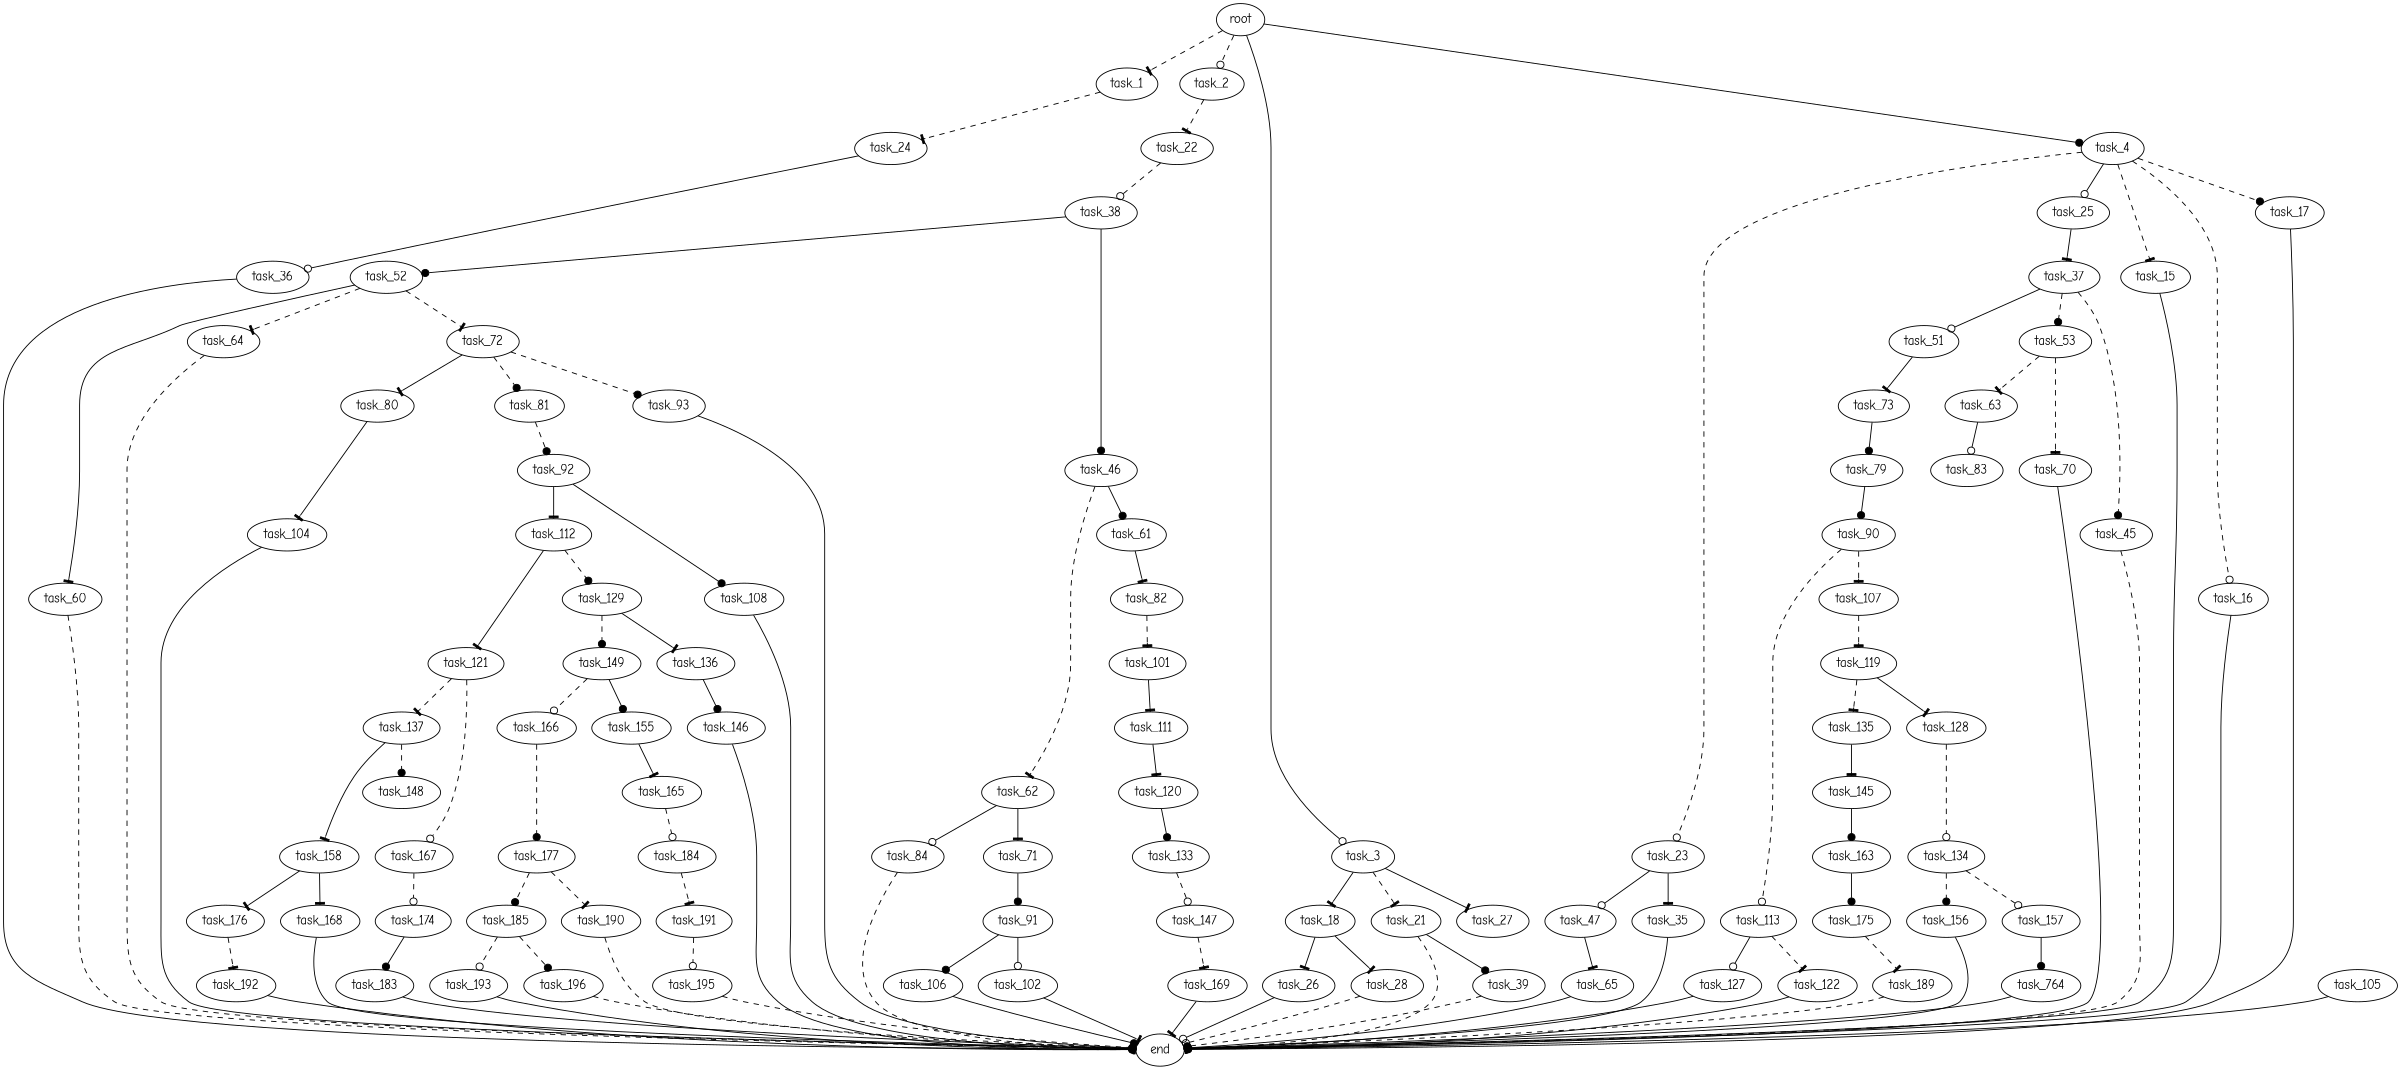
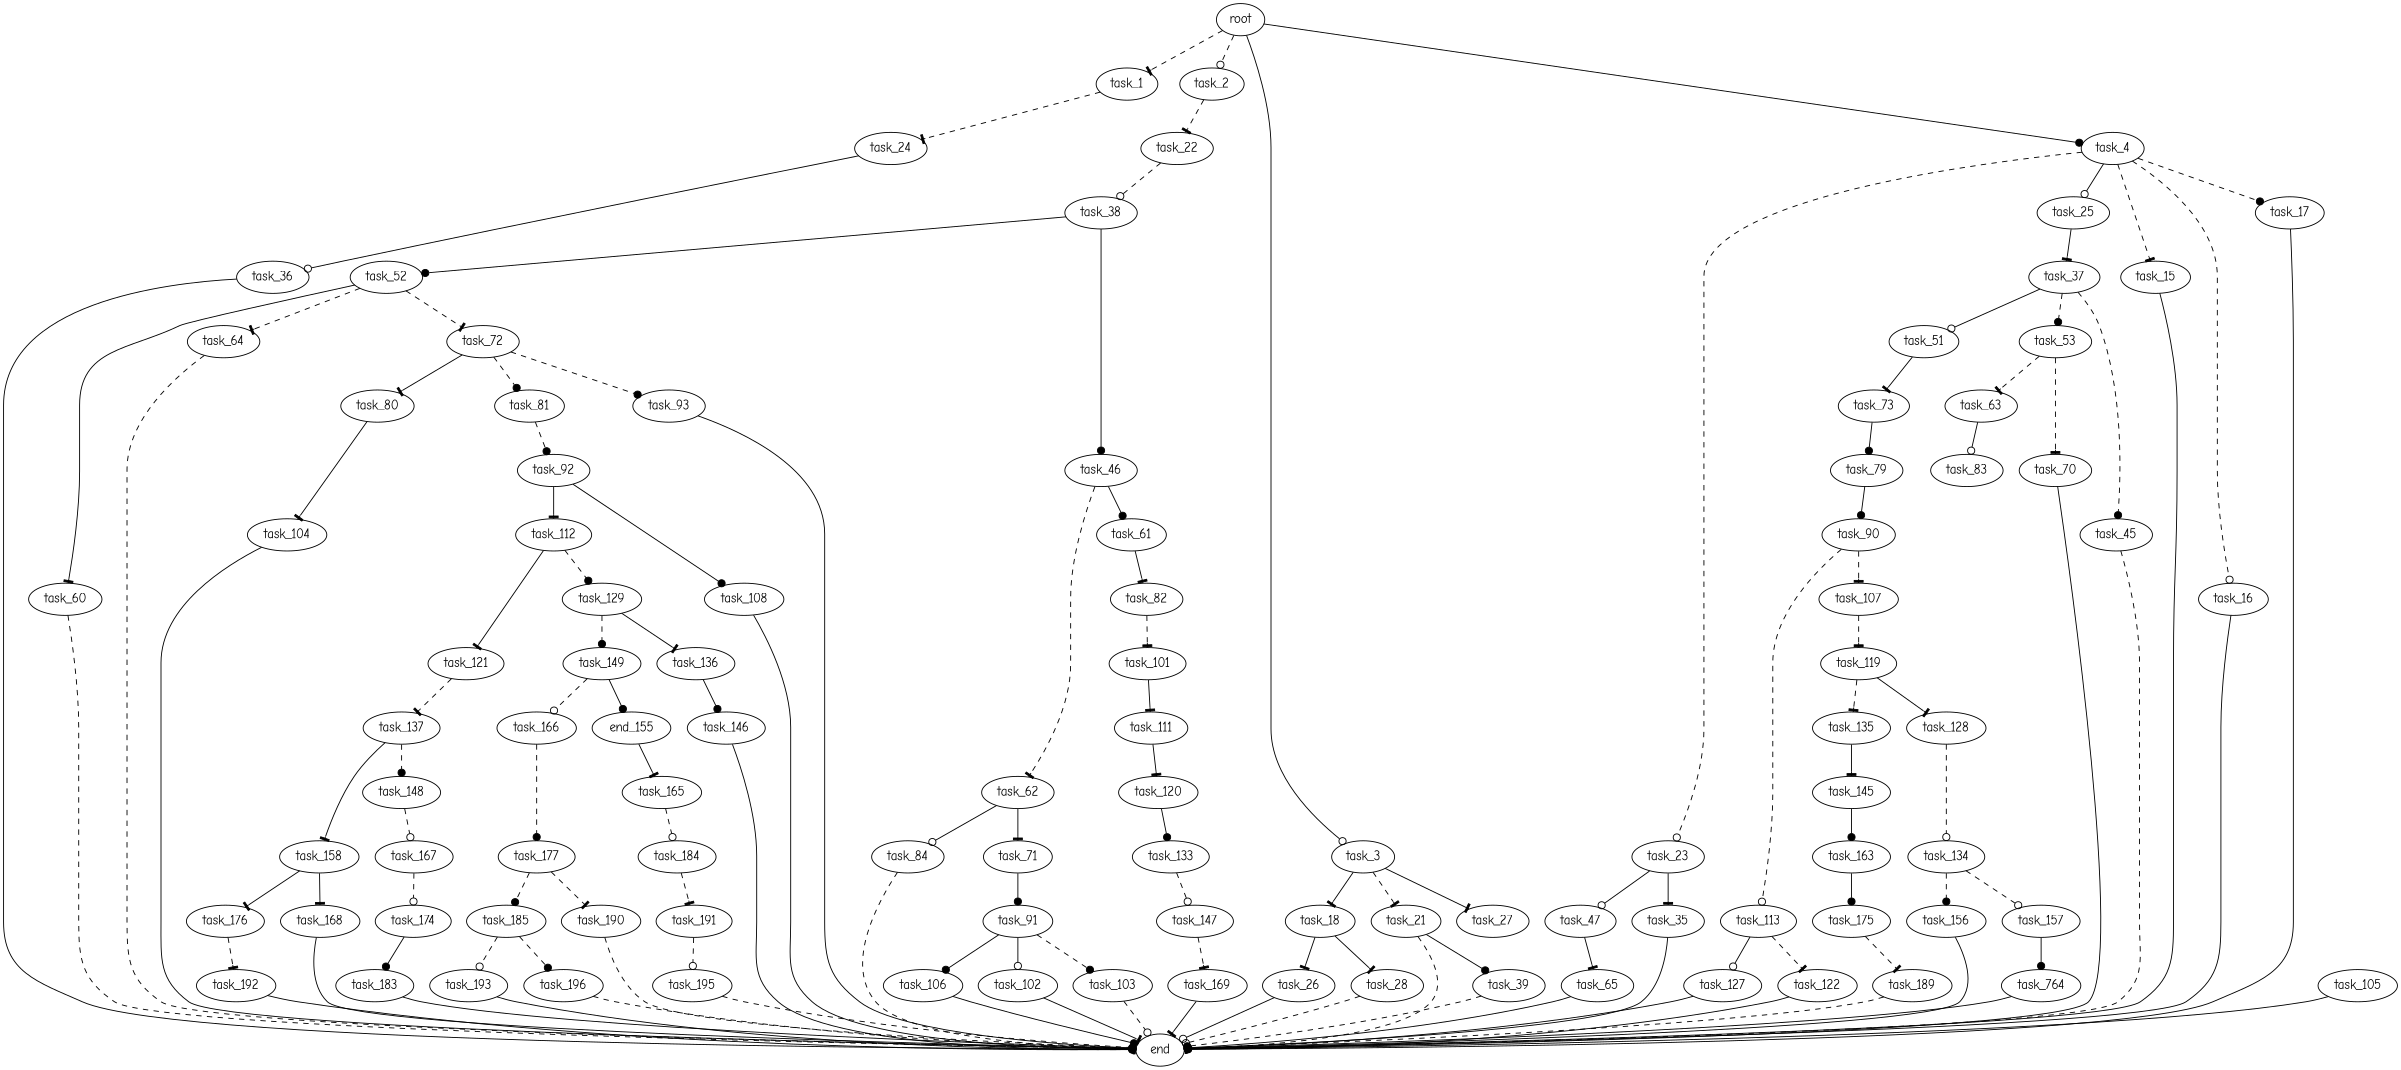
node "task_155": label "task_155" -> "end_155"
edge "task_121" -> "task_167": now "task_148" -> "task_167"
node "task_103": added
